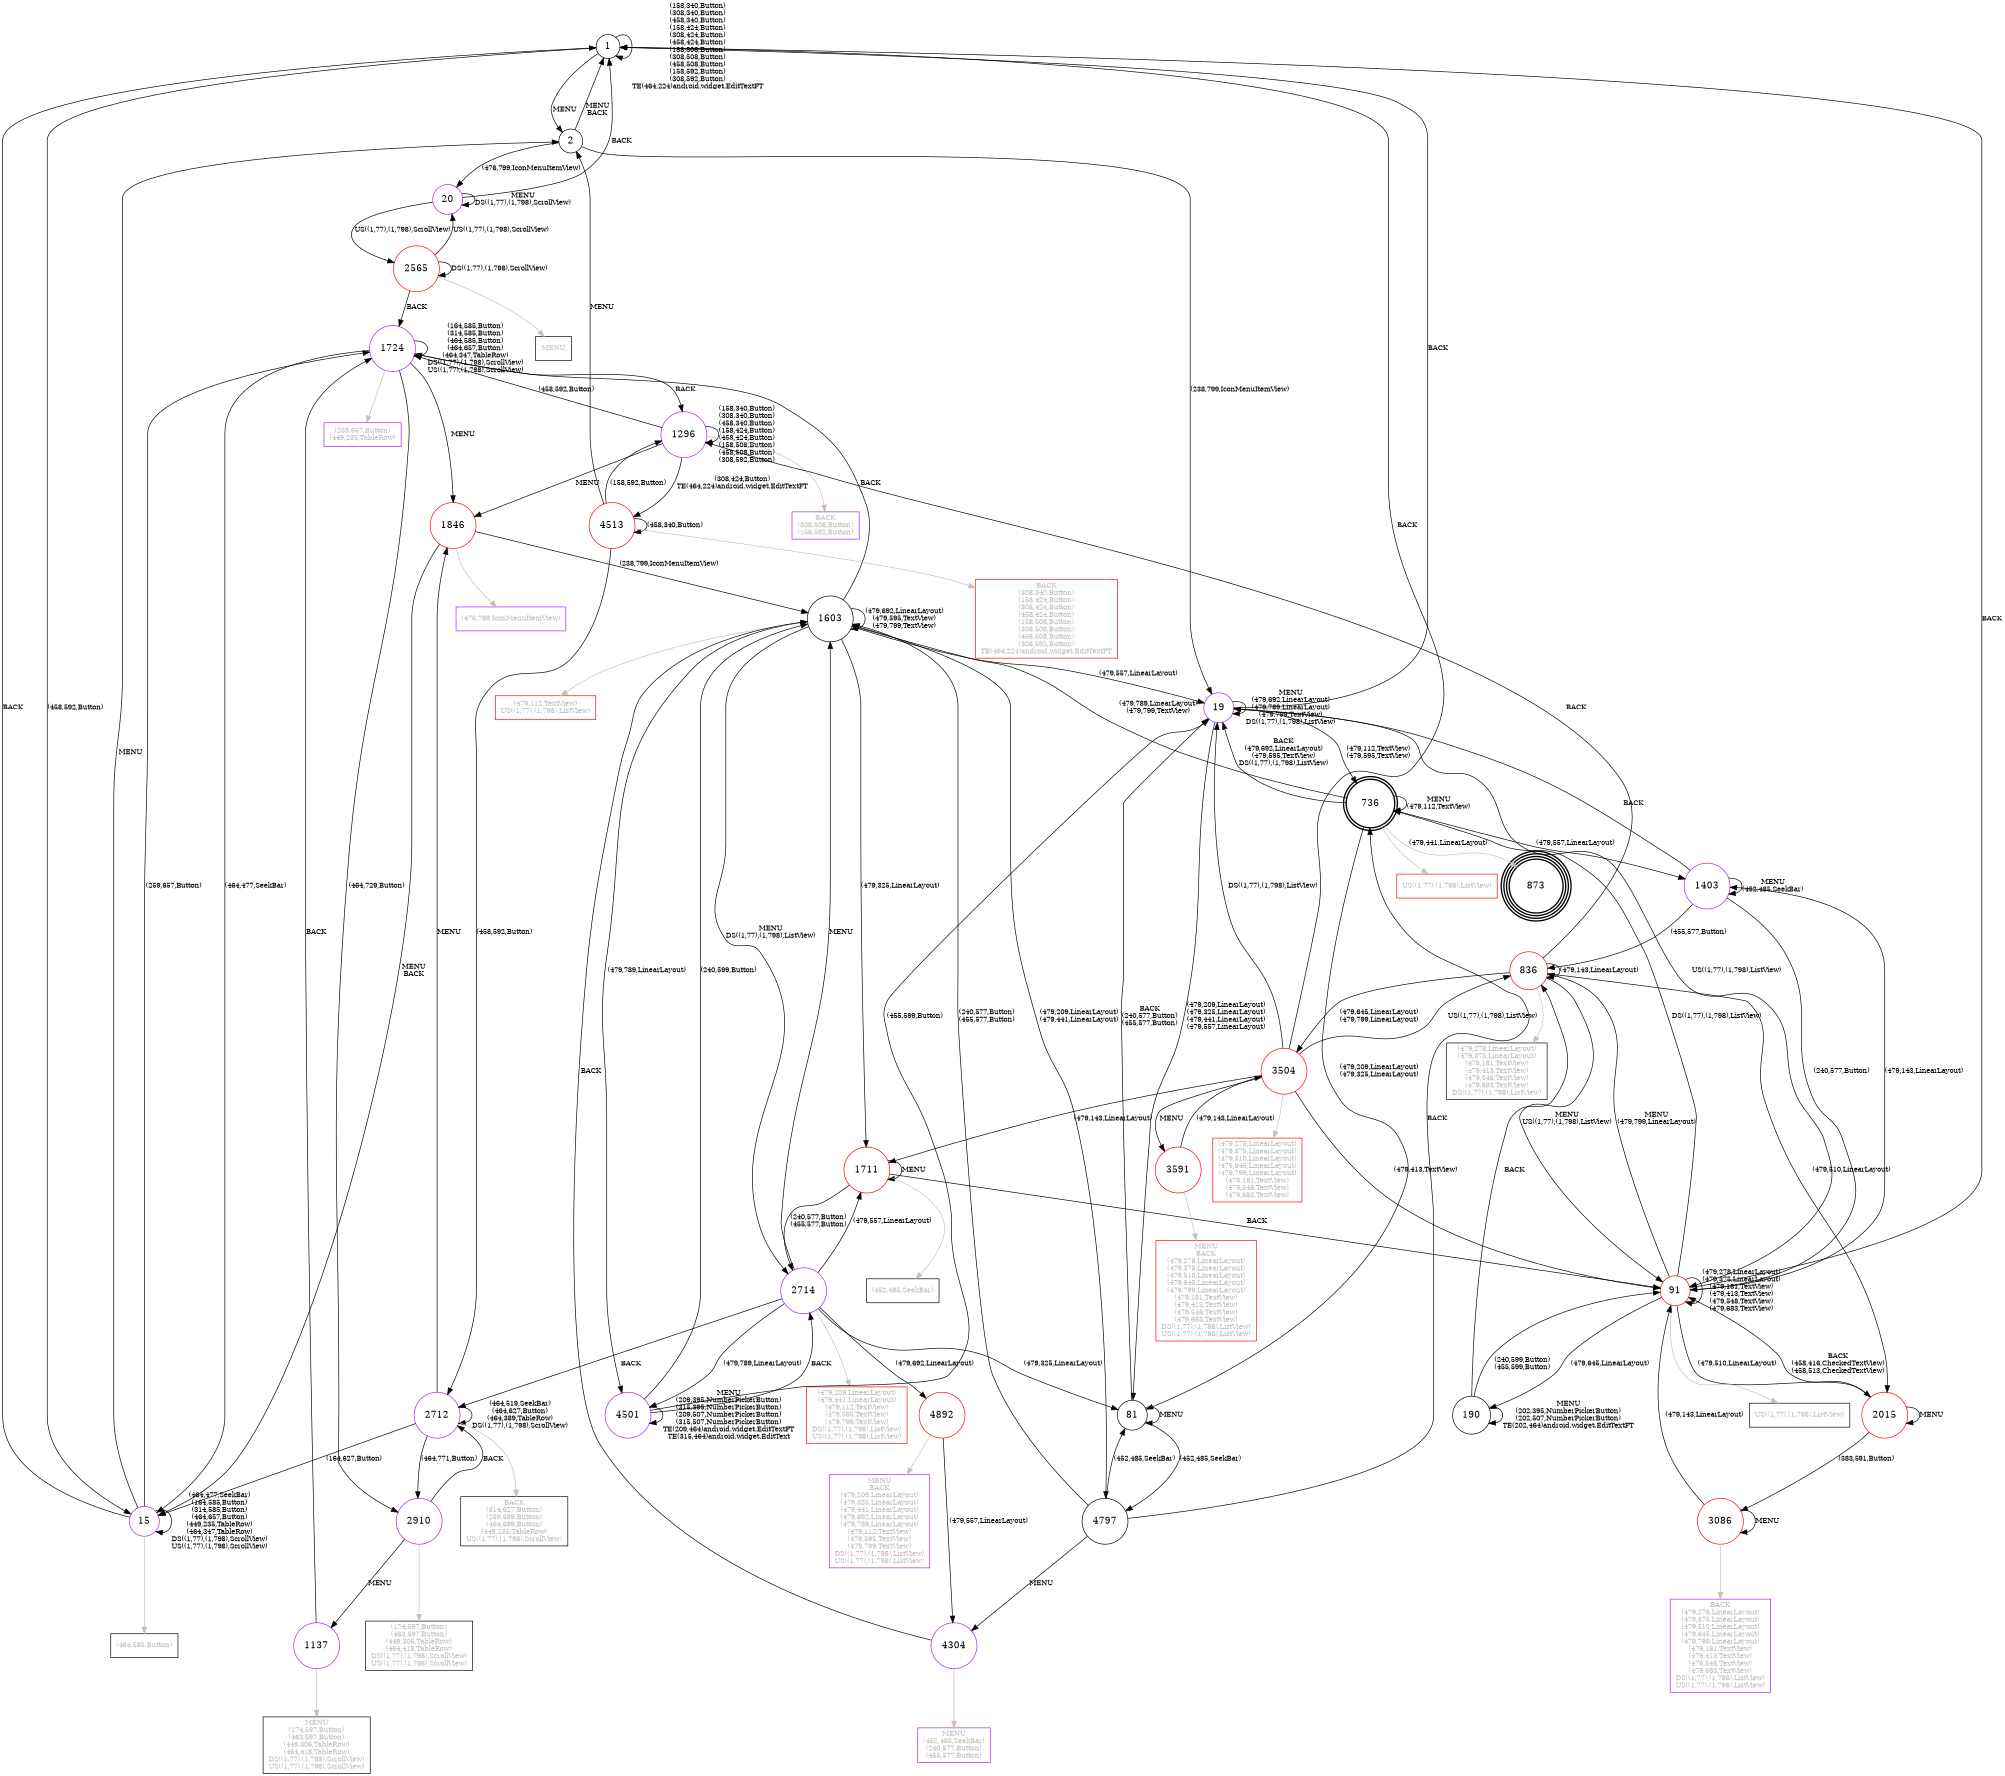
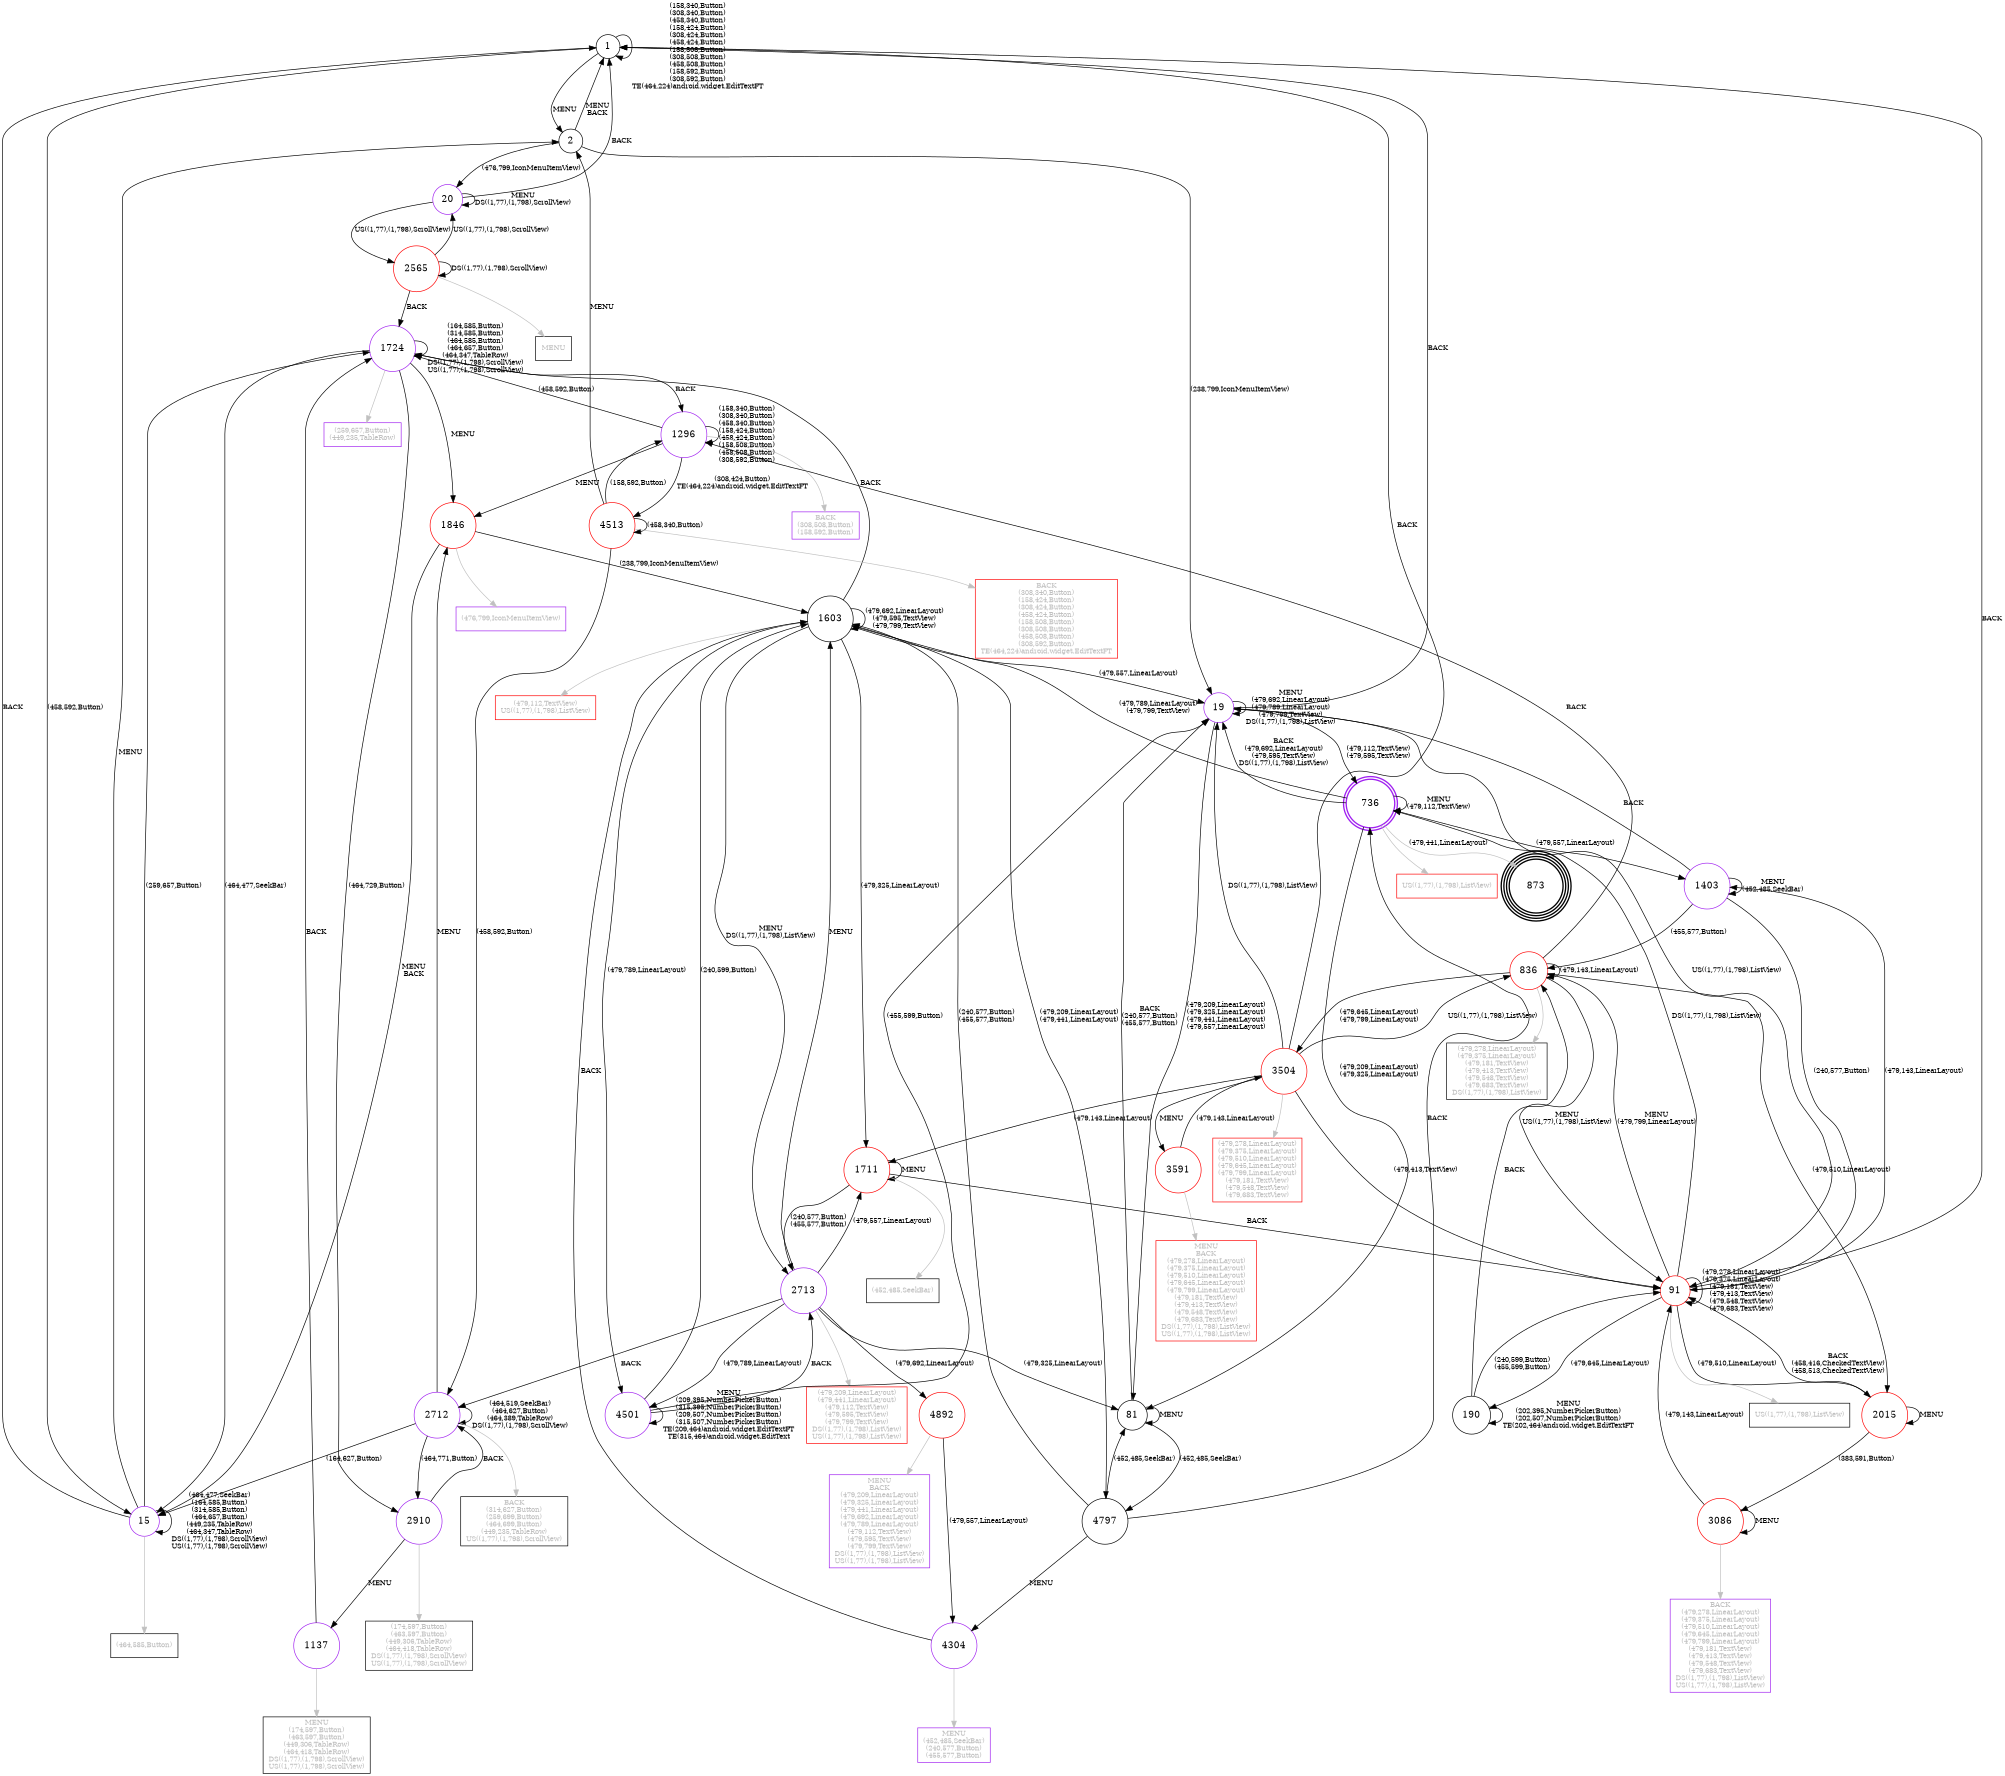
node "736": color black -> purple
node "2714": label "2714" -> "2713"
